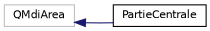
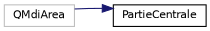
edge "PartieCentrale" -> "QMdiArea": reversed
